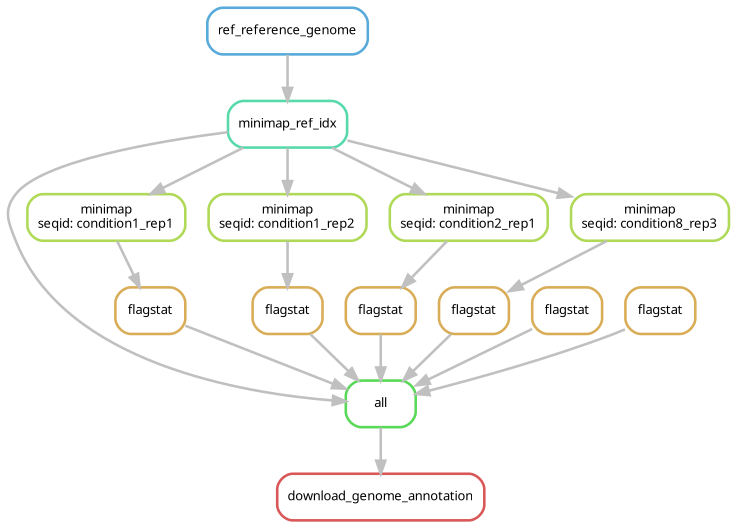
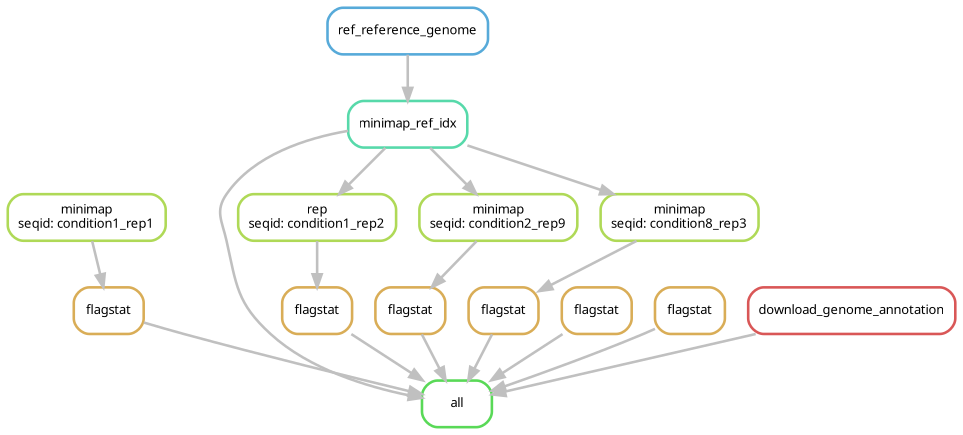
edge "minimap_ref_idx" -> "minimap seqid: condition1_rep1": removed
node "minimap seqid: condition1_rep2": label "minimap seqid: condition1_rep2" -> "rep seqid: condition1_rep2"
node "minimap seqid: condition2_rep1": label "minimap seqid: condition2_rep1" -> "minimap seqid: condition2_rep9"
edge "all" -> "download_genome_annotation": reversed
